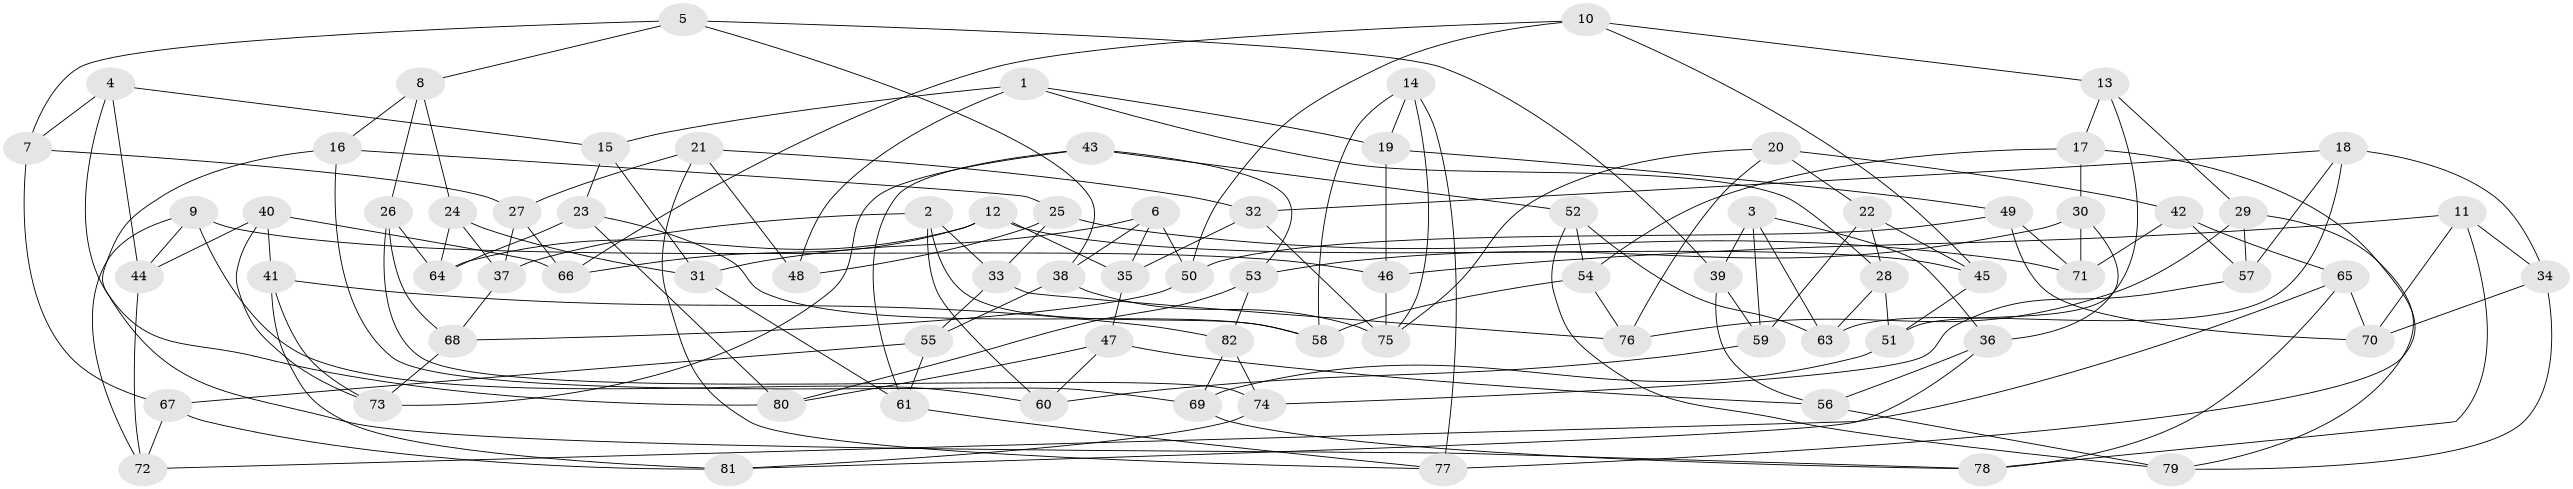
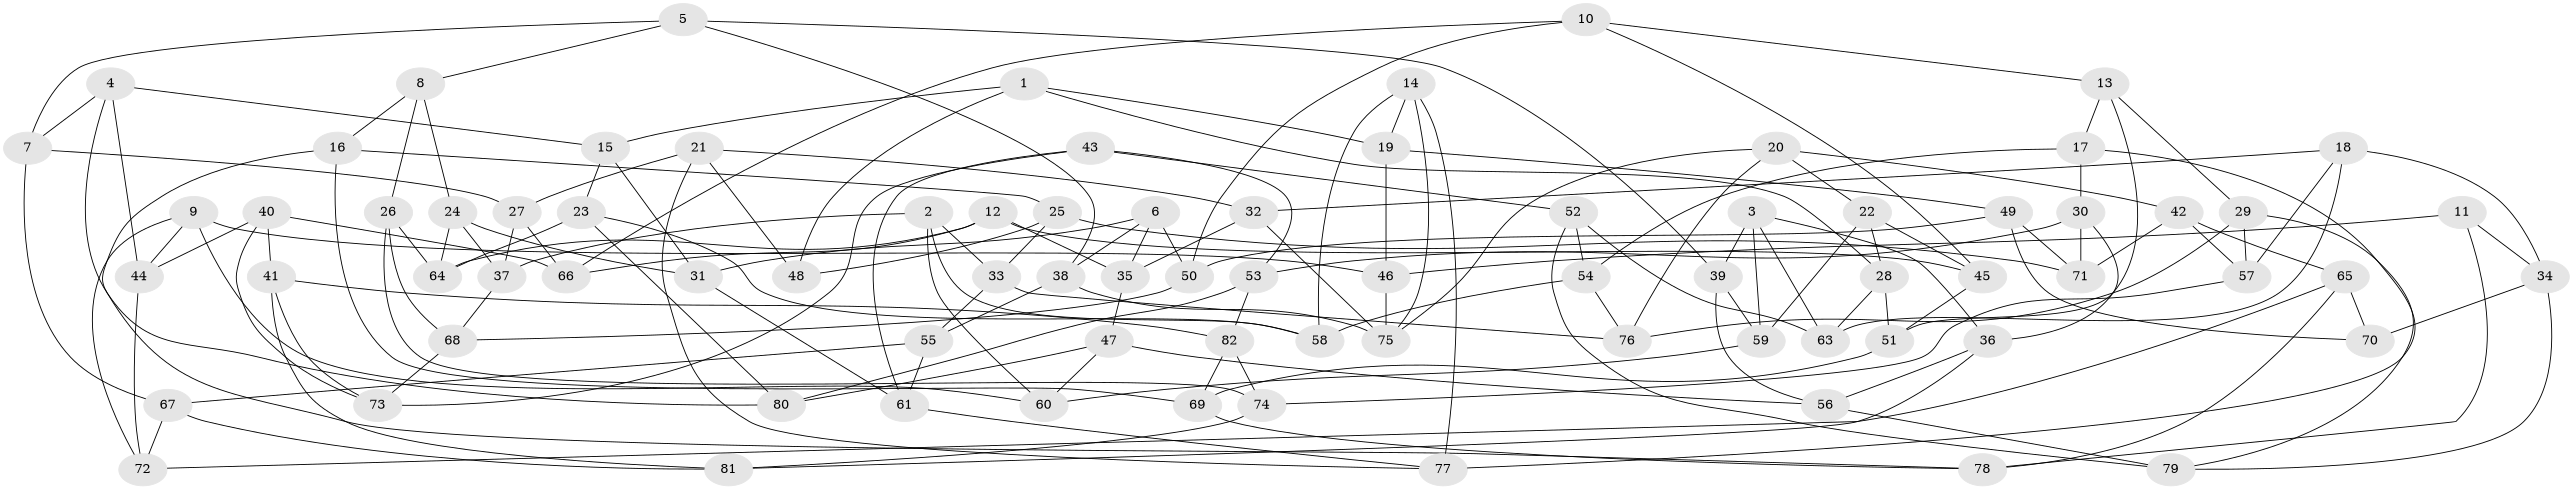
edge "11" -- "70": removed
